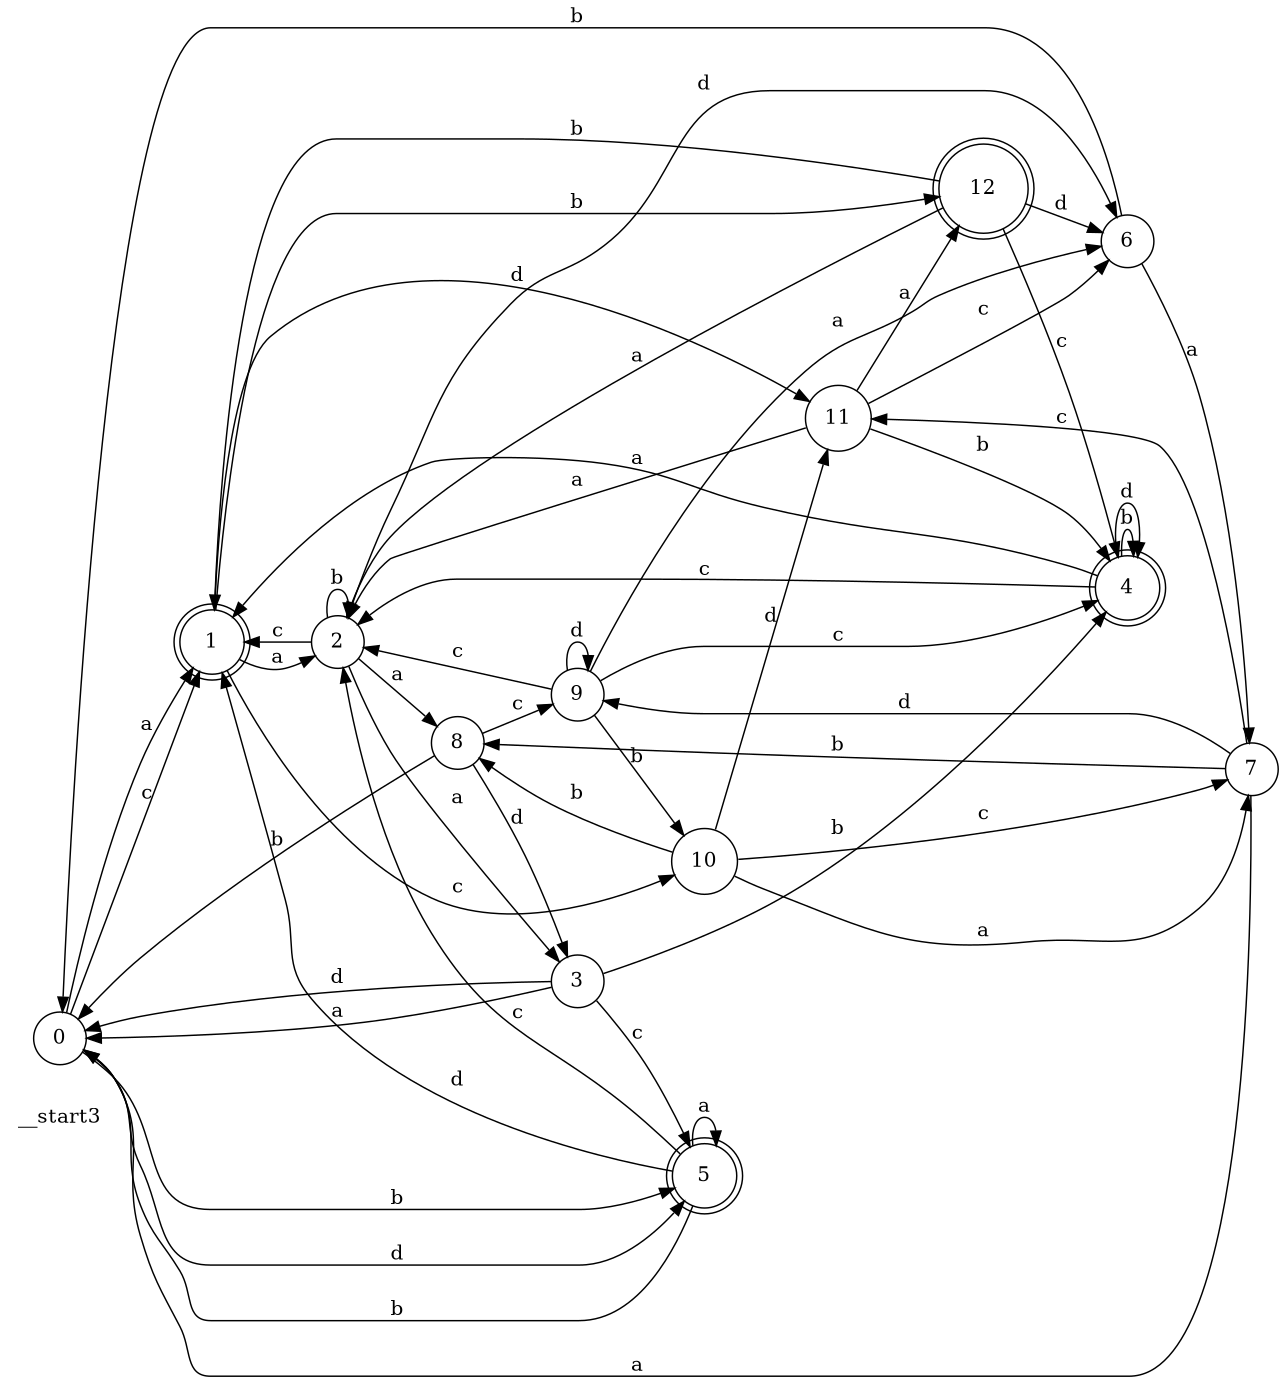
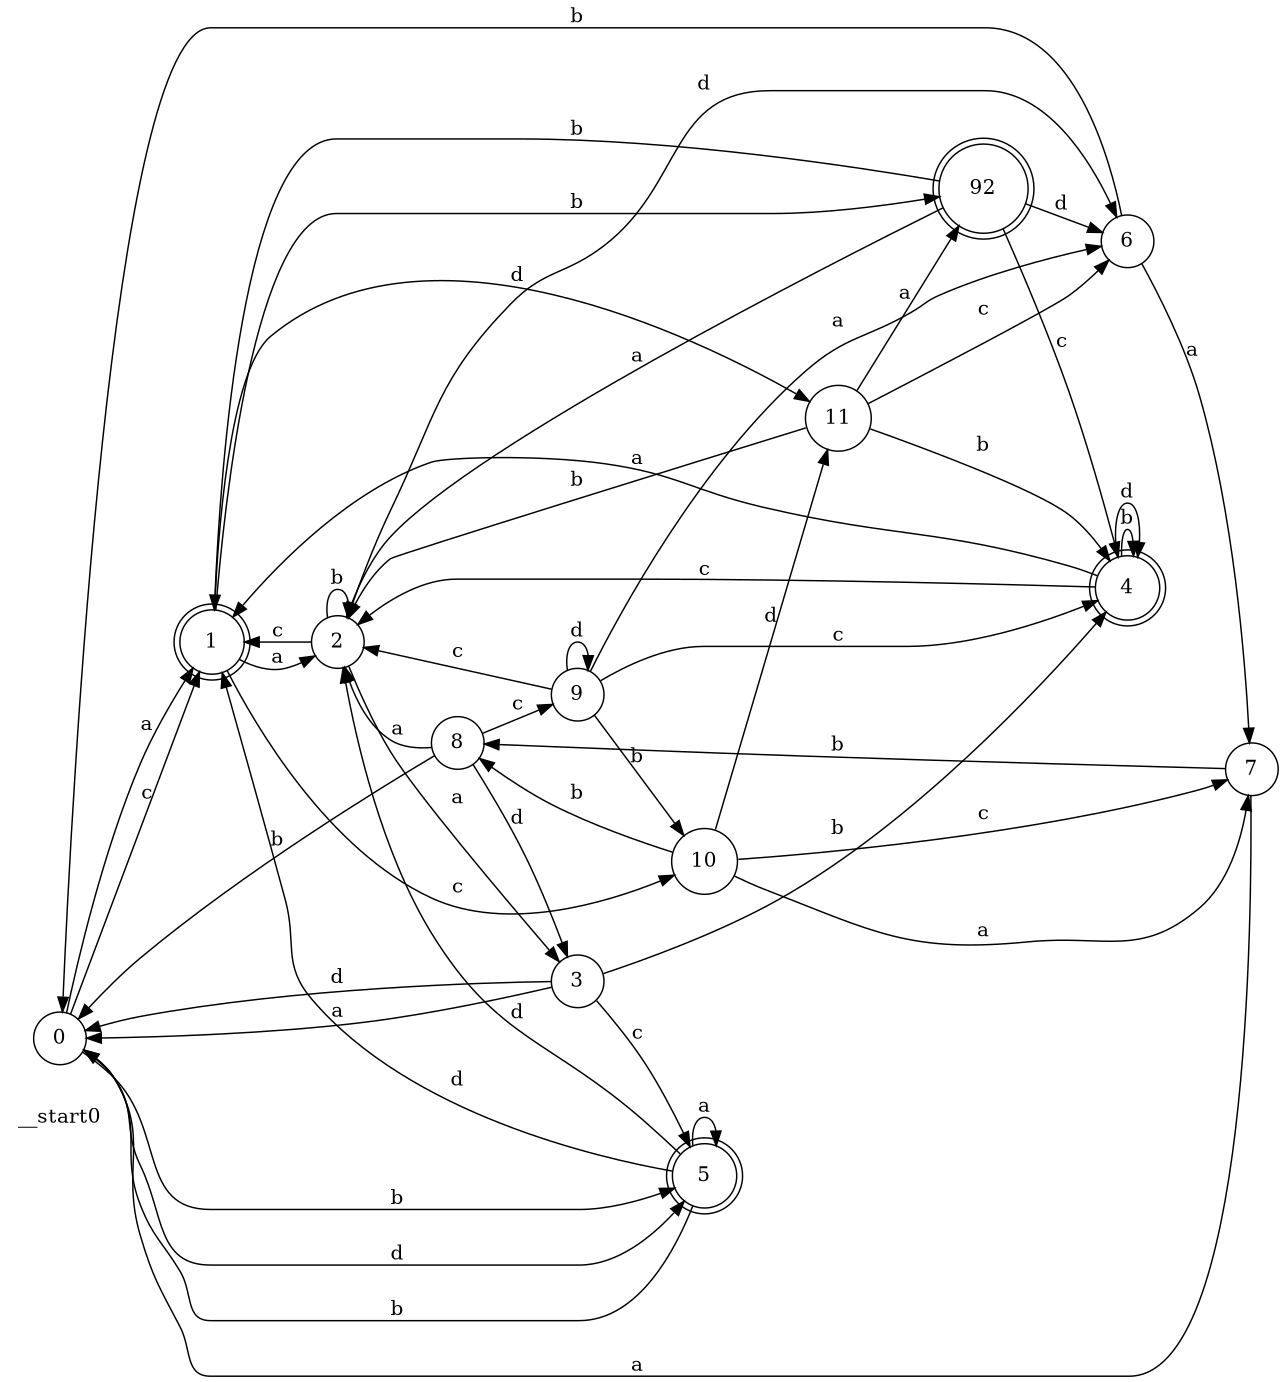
node "12": label "12" -> "92"
edge "7" -> "11": removed, label "c"
edge "11" -> "2": label "a" -> "b"
edge "2" -> "8": reversed
edge "7" -> "9": removed, label "d"
edge "5" -> "2": label "c" -> "d"
node "__start3": label "__start3" -> "__start0"
